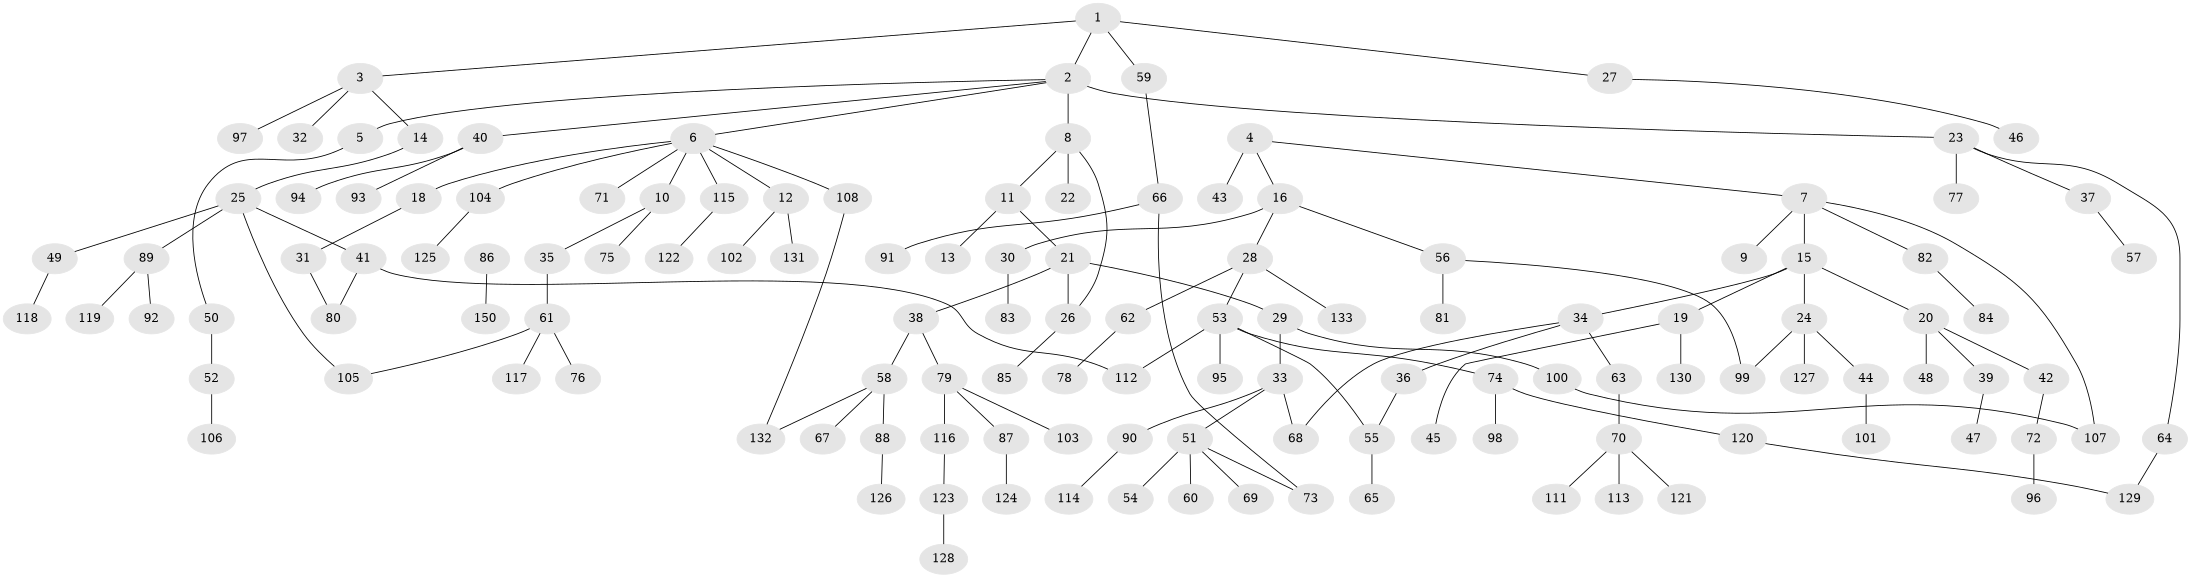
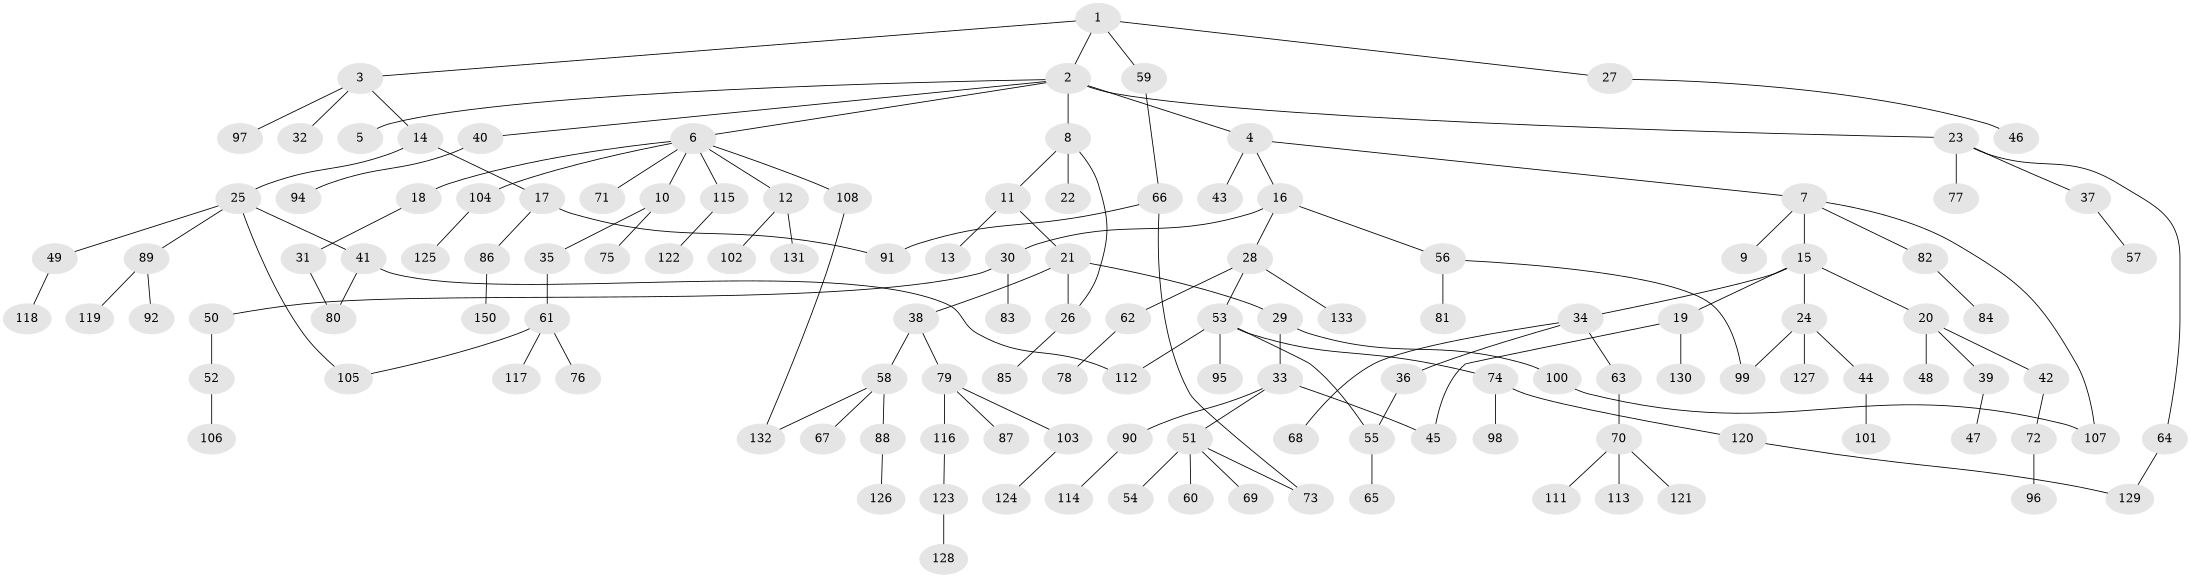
edge "2" -- "4": added
edge "5" -- "50": now "30" -- "50"
node "93": removed
node "17": added
edge "33" -- "68": now "33" -- "45"
edge "87" -- "124": now "103" -- "124"
